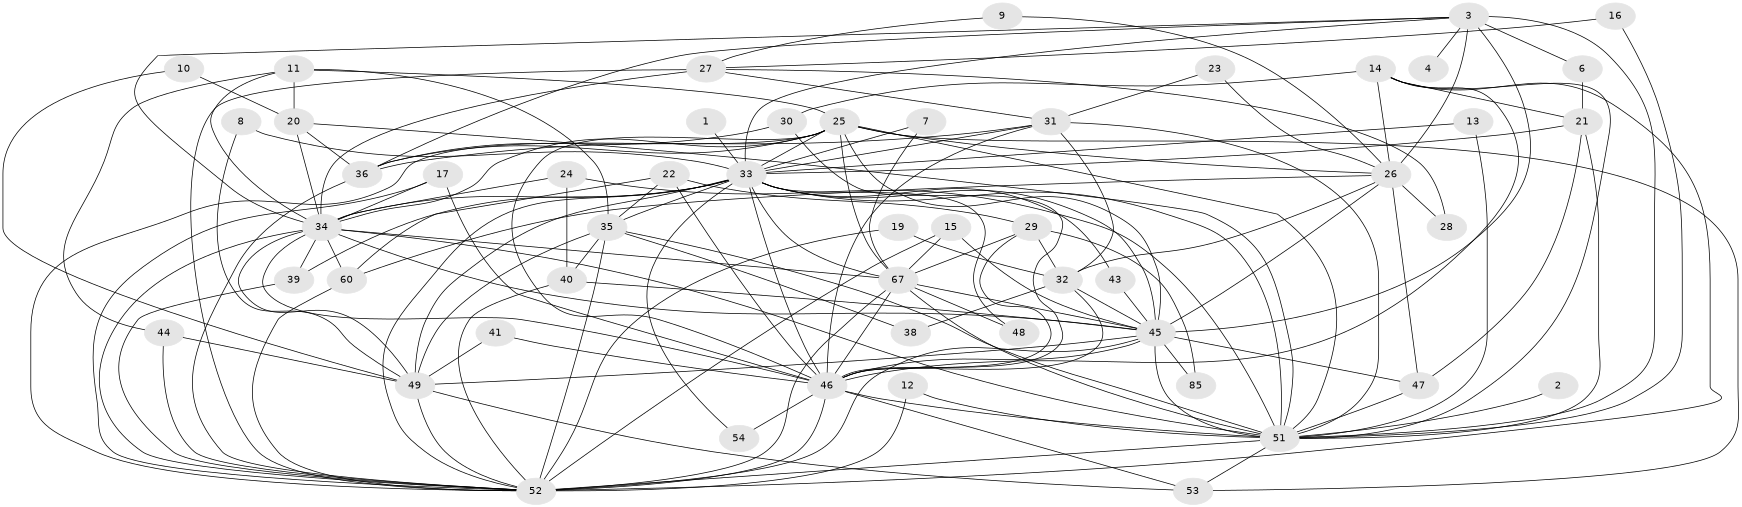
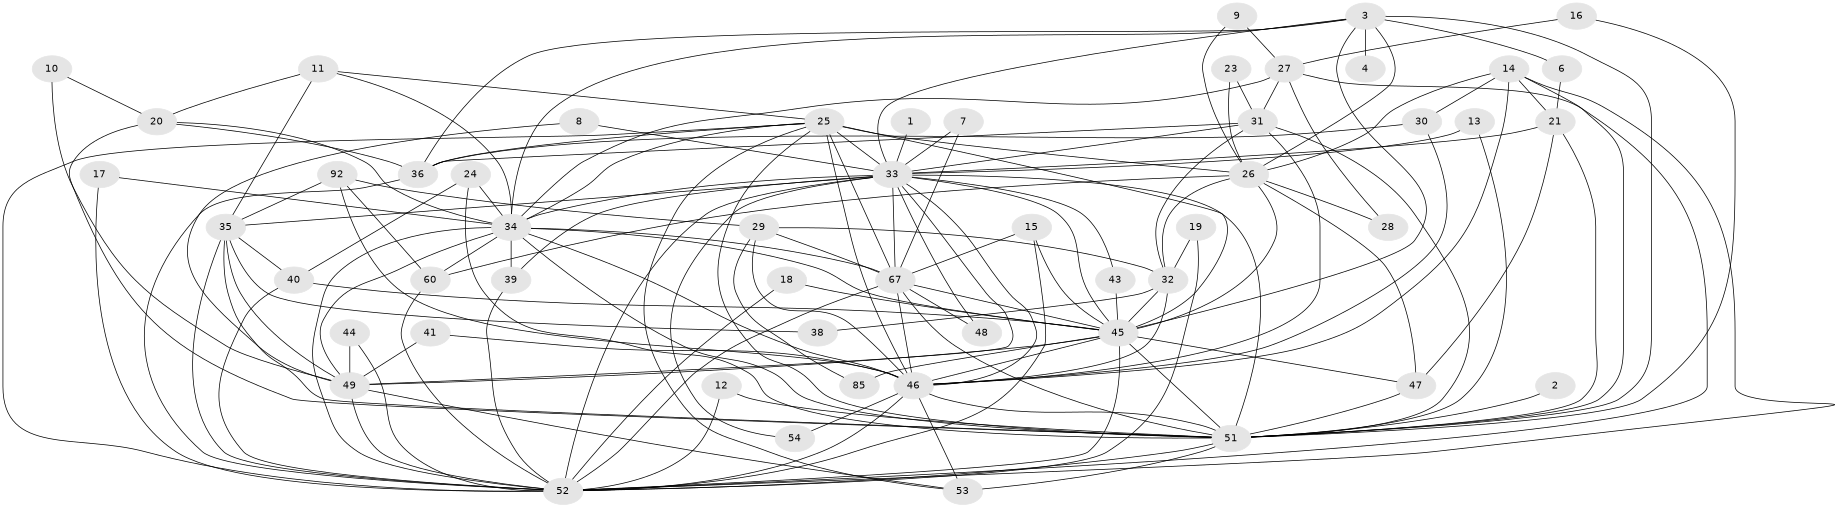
edge "11" -- "44": removed
node "22": label "22" -> "92"
node "18": added
edge "17" -- "46": removed
